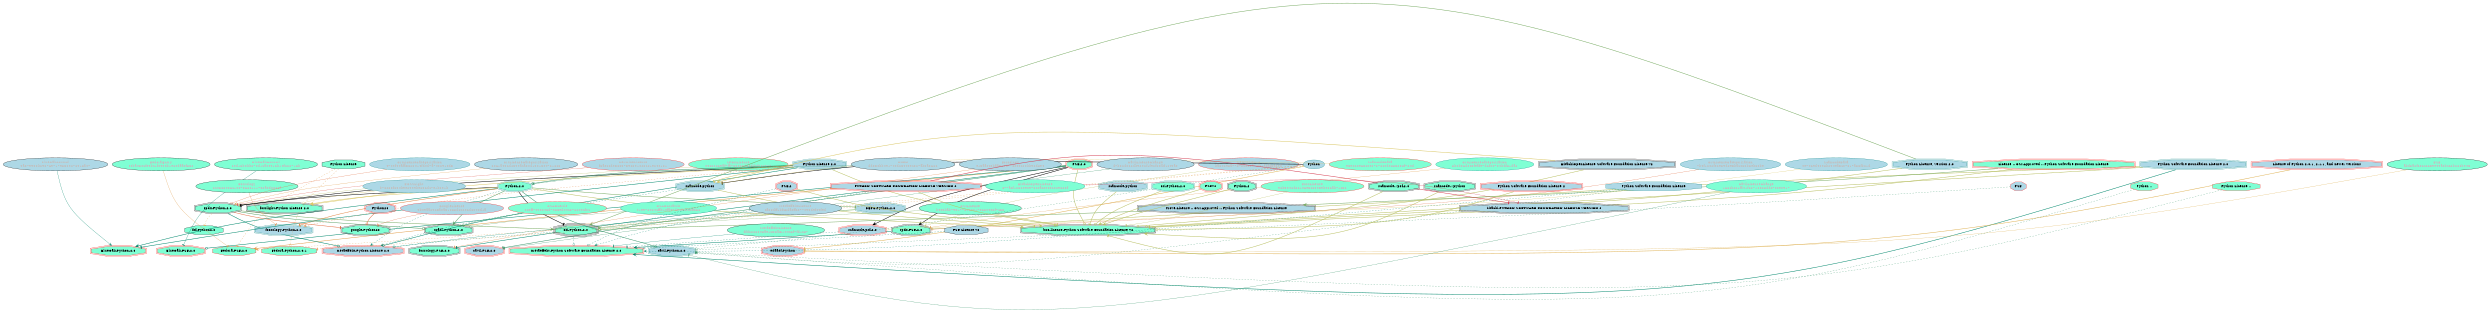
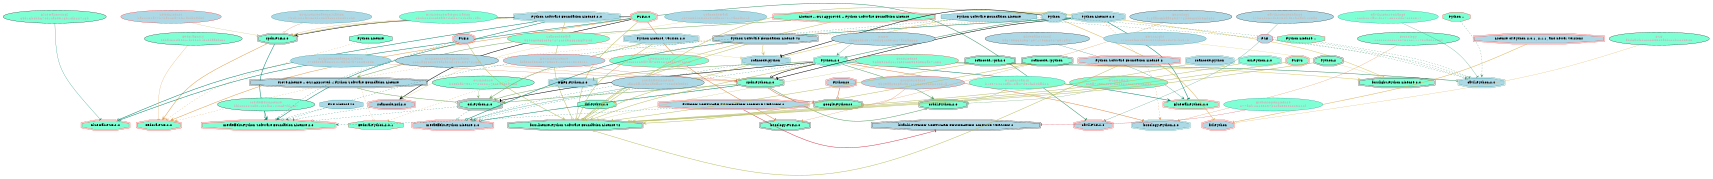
edge "Python Software Foundation License 2.0" -> "BlueOak:PSF-2.0": added
edge "spdx:PSF-2.0" -> "Fedora:PSF-2.0": added
node "Python": shape ellipse -> doubleoctagon
node "HitachiOpenLicense Software Foundation License v2": label "HitachiOpenLicense Software Foundation License v2" -> "Python Software Foundation License v2"
edge "PSF-2.0" -> "fossology:PSF-2.0": color #00876c -> #e18745
edge "PYTHON SOFTWARE FOUNDATION LICENSE VERSION 2" -> "foss-license:Python Software Foundation License v2": removed
node "PSF License v2": color black -> teal
node "Fedora:PSF-2.0": shape octagon -> doubleoctagon
node "edaaef:Python": label "edaaef:Python" -> "fsf:Python"
